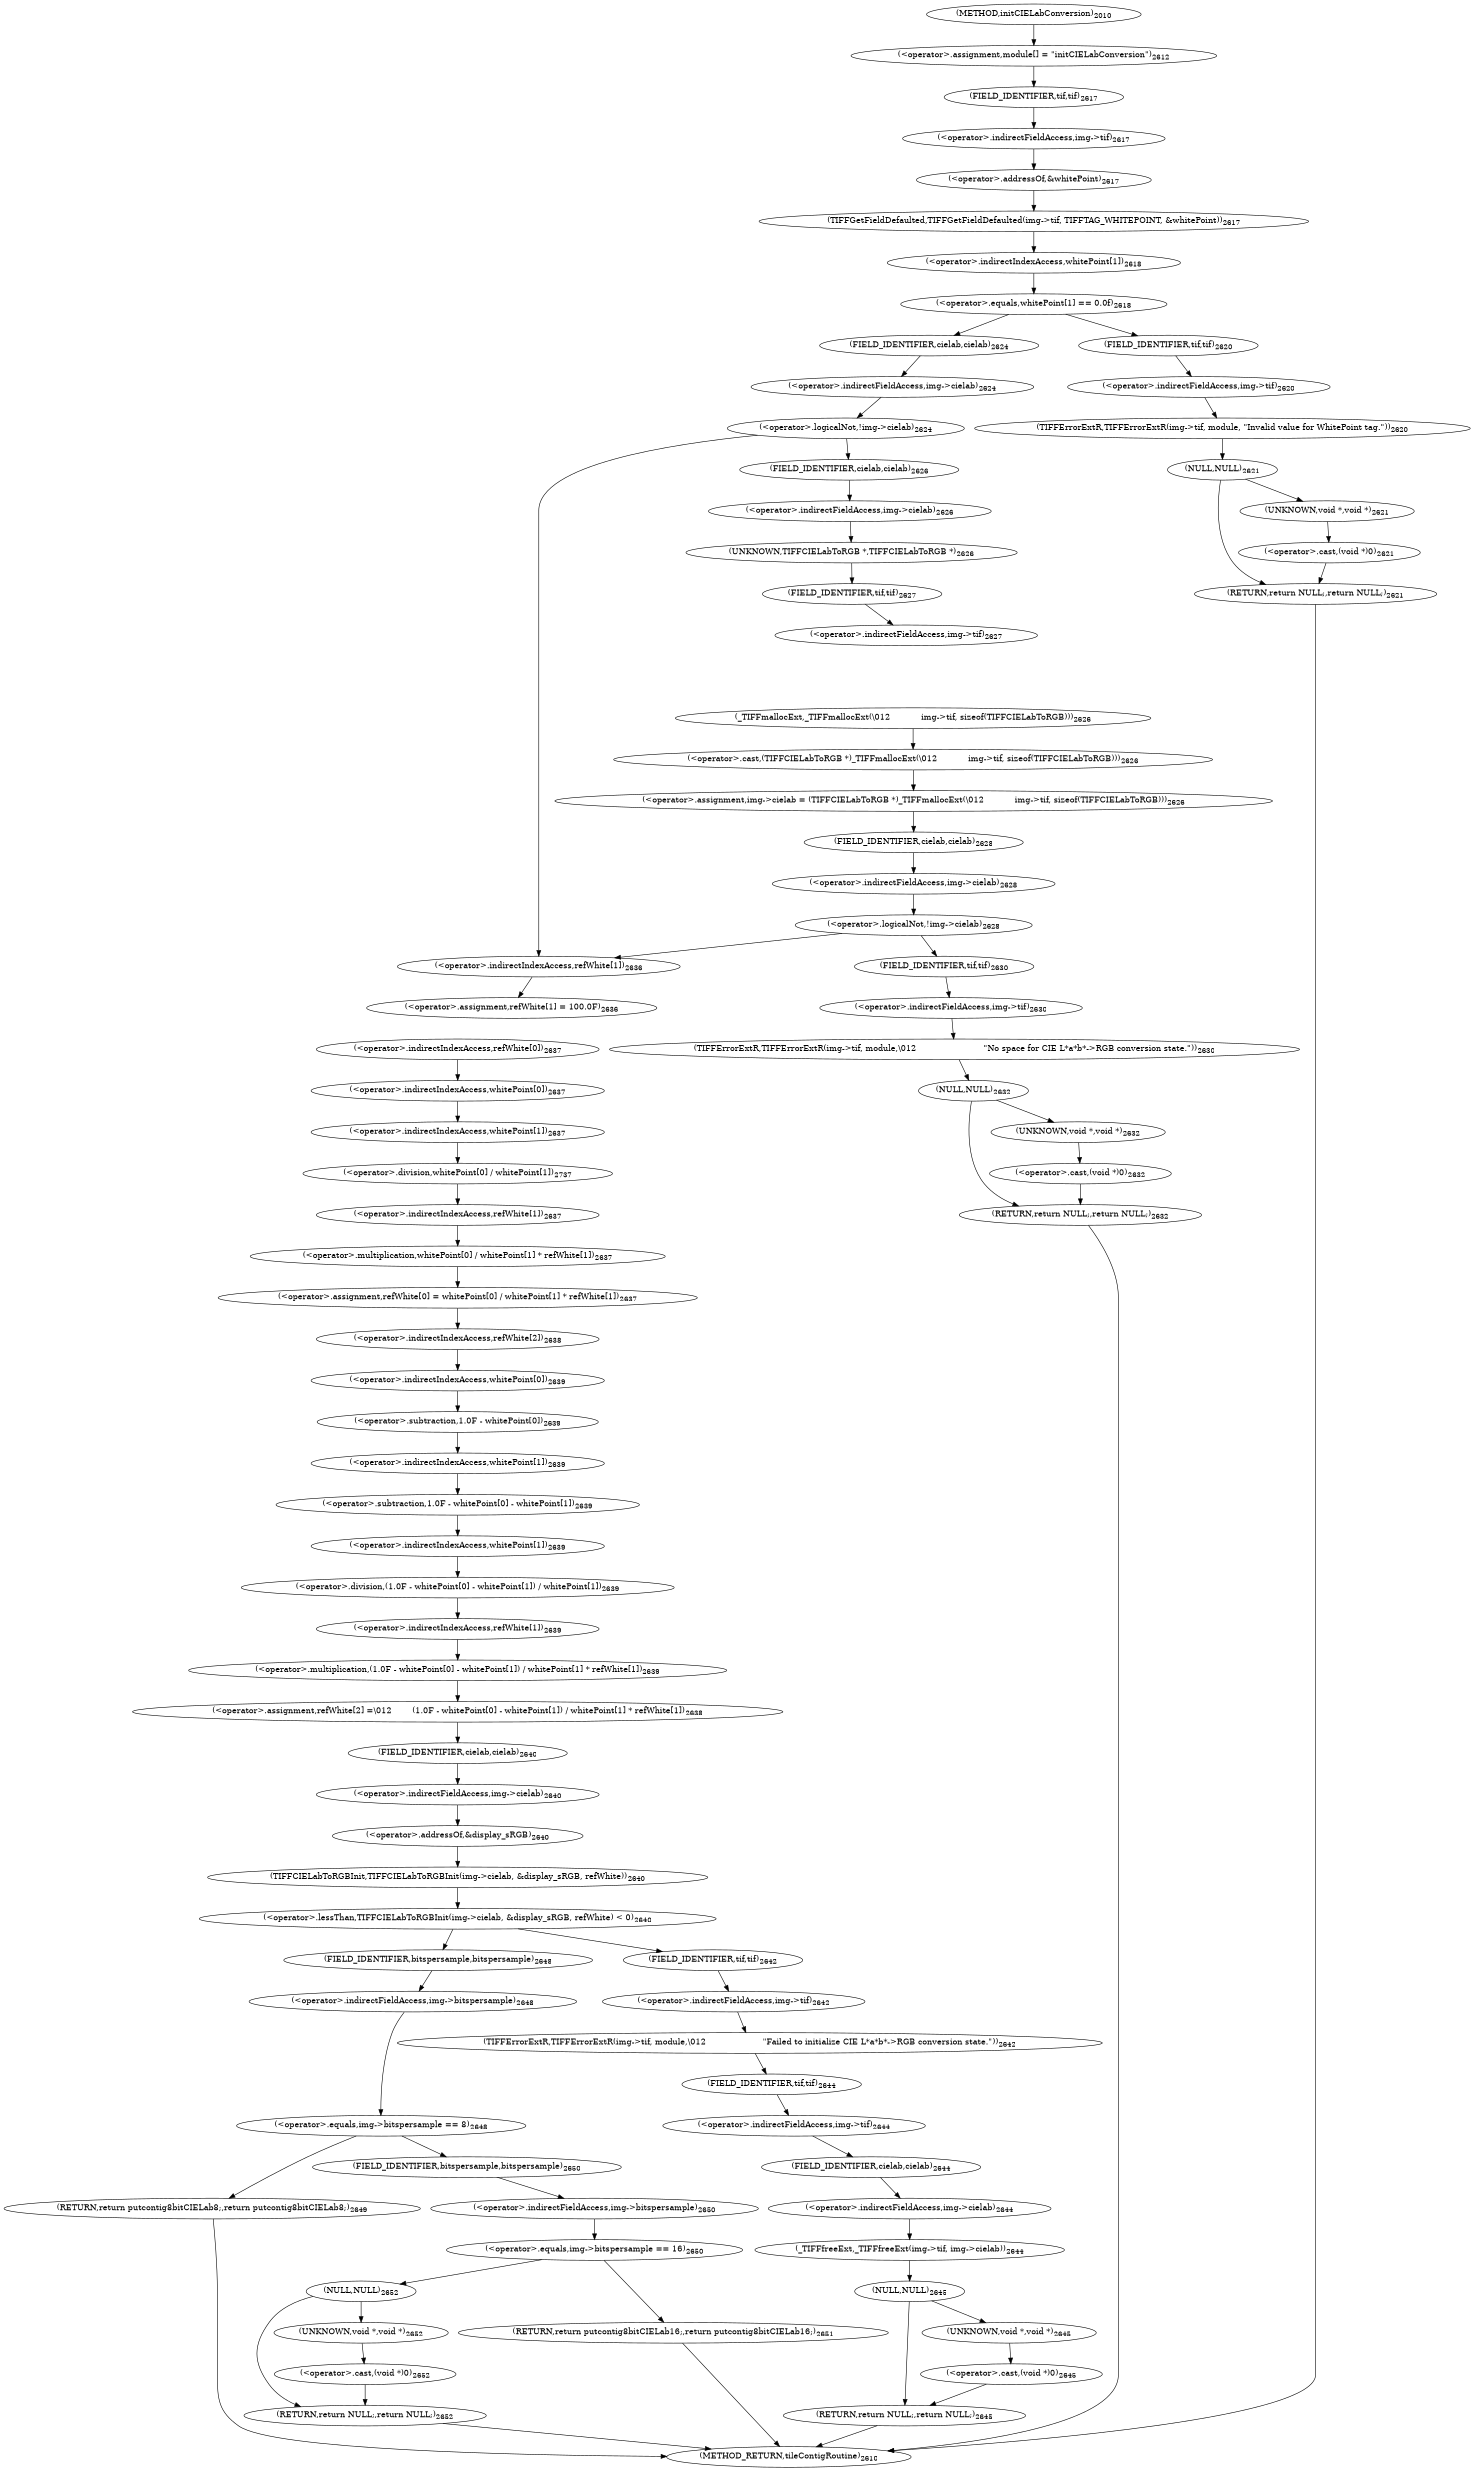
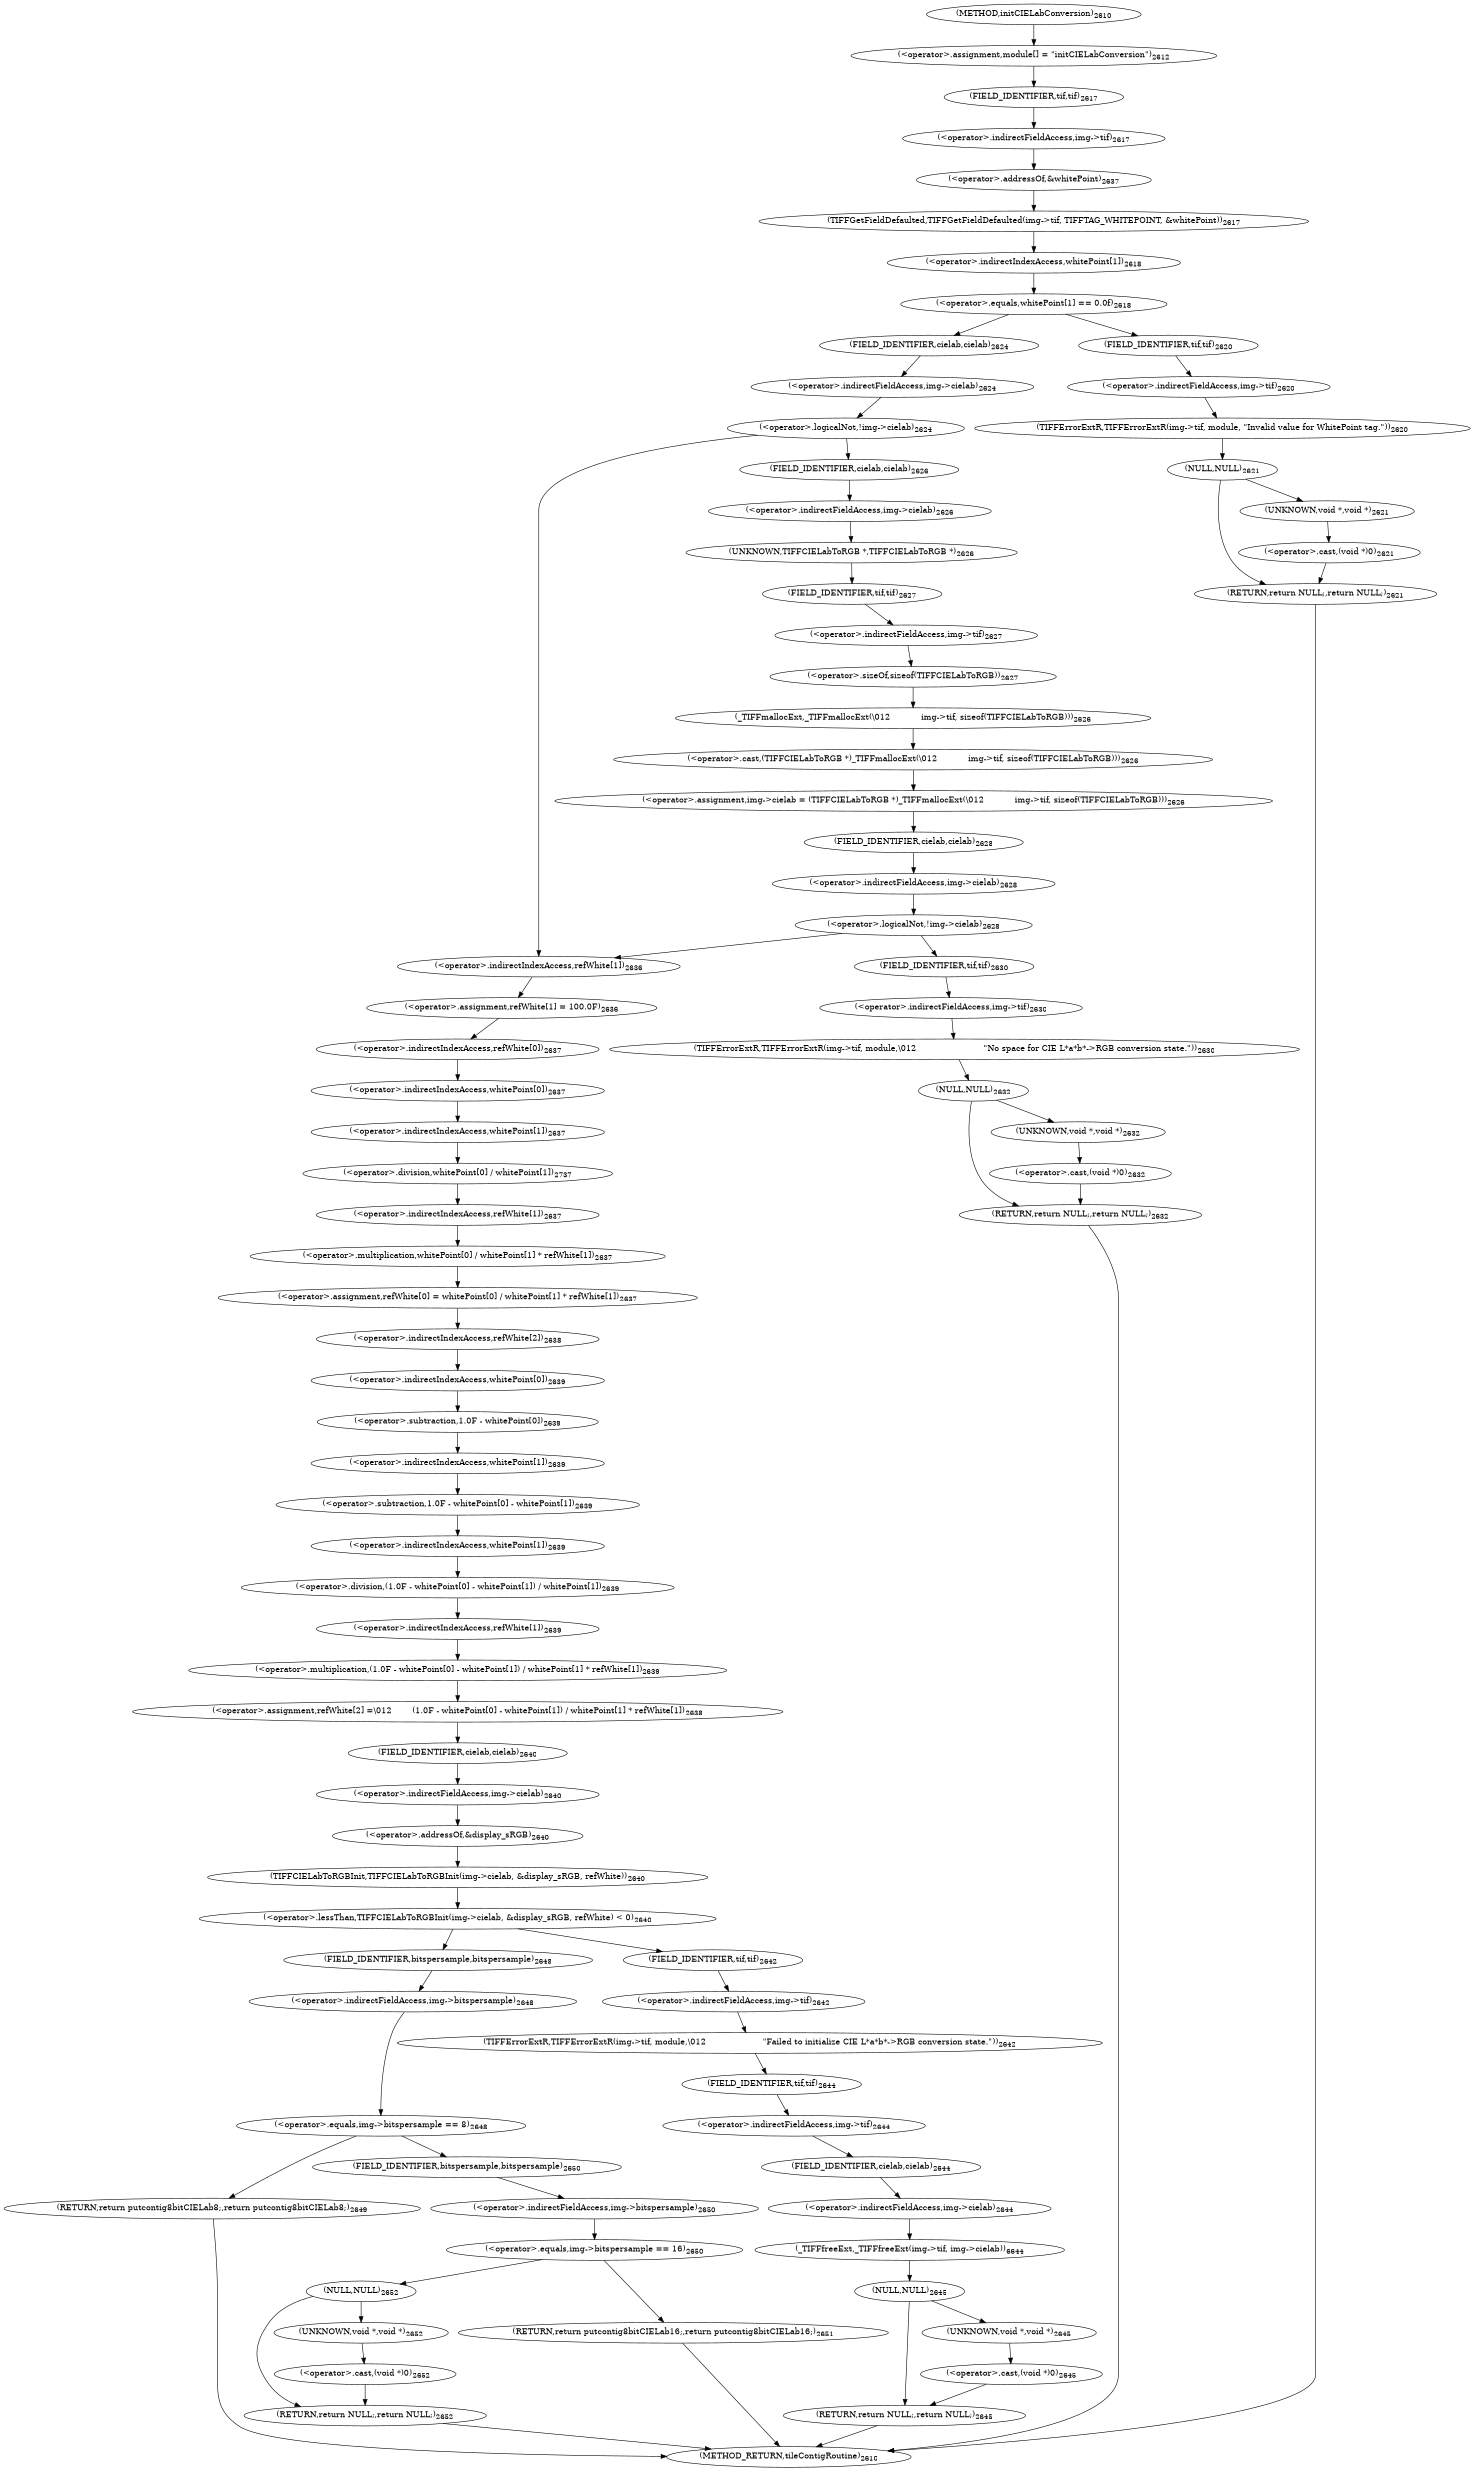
node "(METHOD,initCIELabConversion)": text "2010" -> "2610"
node "(<operator>.addressOf,&whitePoint)": text "2617" -> "2637"
node "(<operator>.sizeOf,sizeof(TIFFCIELabToRGB))": added
edge "(<operator>.assignment,refWhite[1] = 100.0F)" -> "(<operator>.indirectIndexAccess,refWhite[0])": added
node "(_TIFFfreeExt,_TIFFfreeExt(img->tif, img->cielab))": text "2644" -> "6644"
